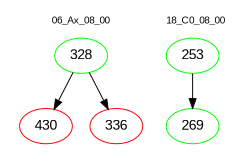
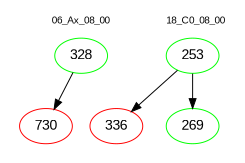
edge "328" -> "336": now "253" -> "336"
node "430": label "430" -> "730"
